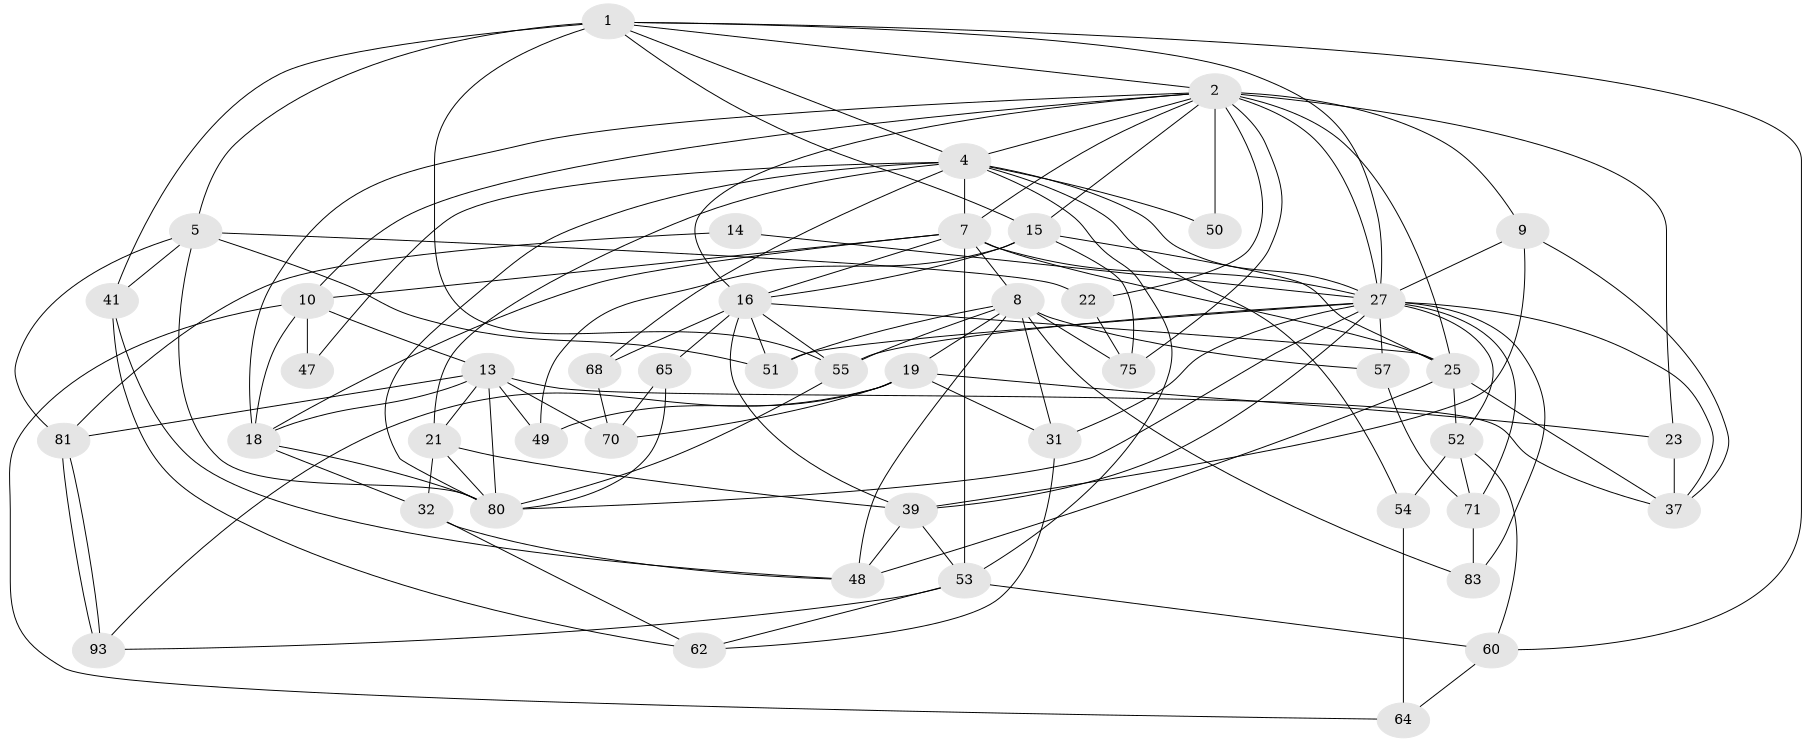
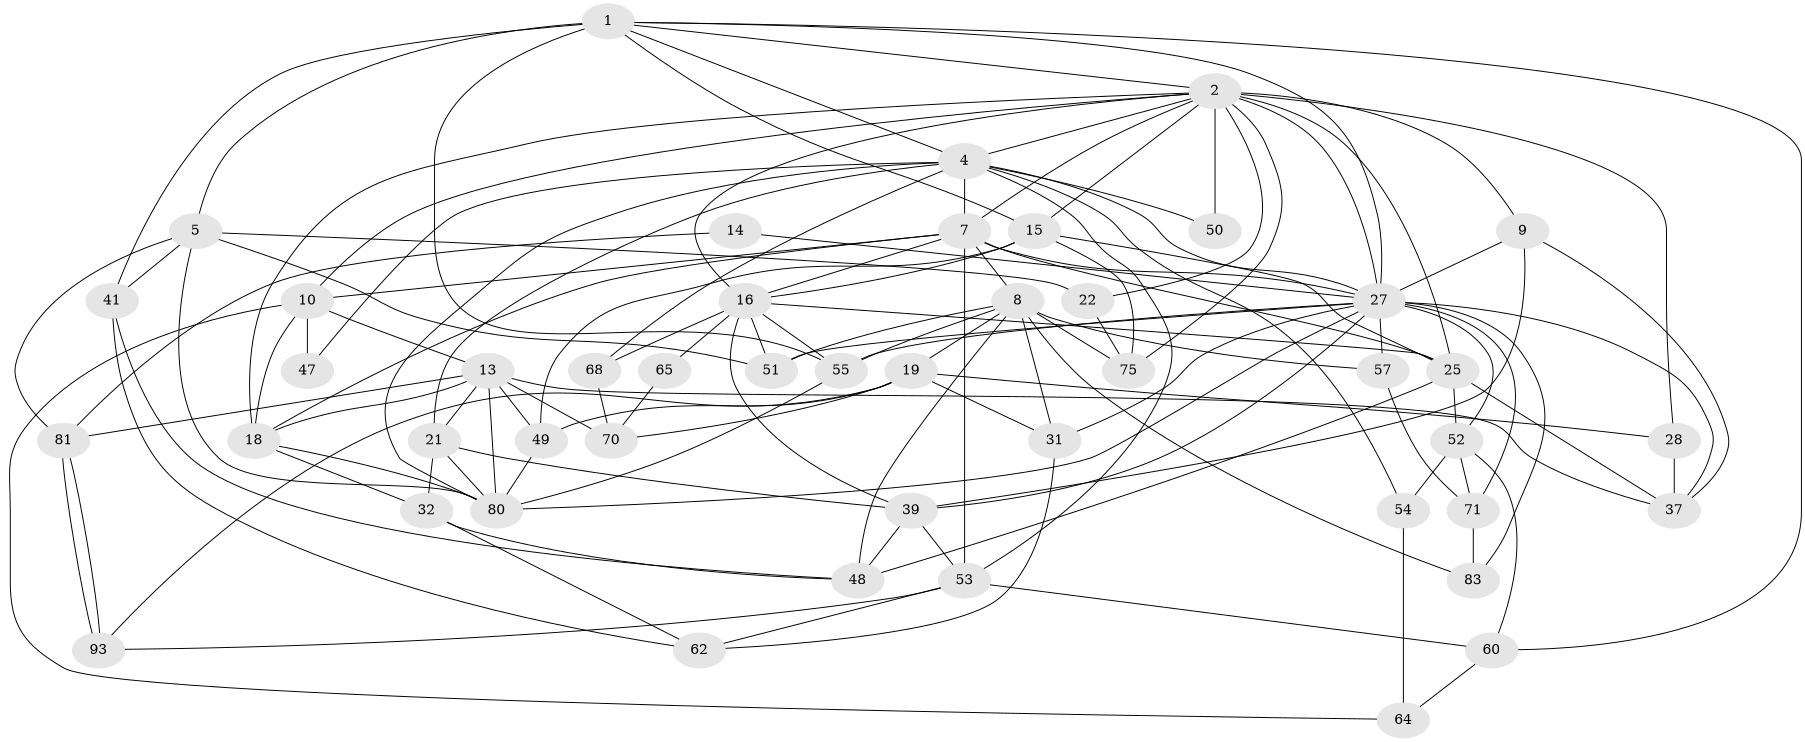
node "23": label "23" -> "28"
edge "65" -- "80": now "49" -- "80"
